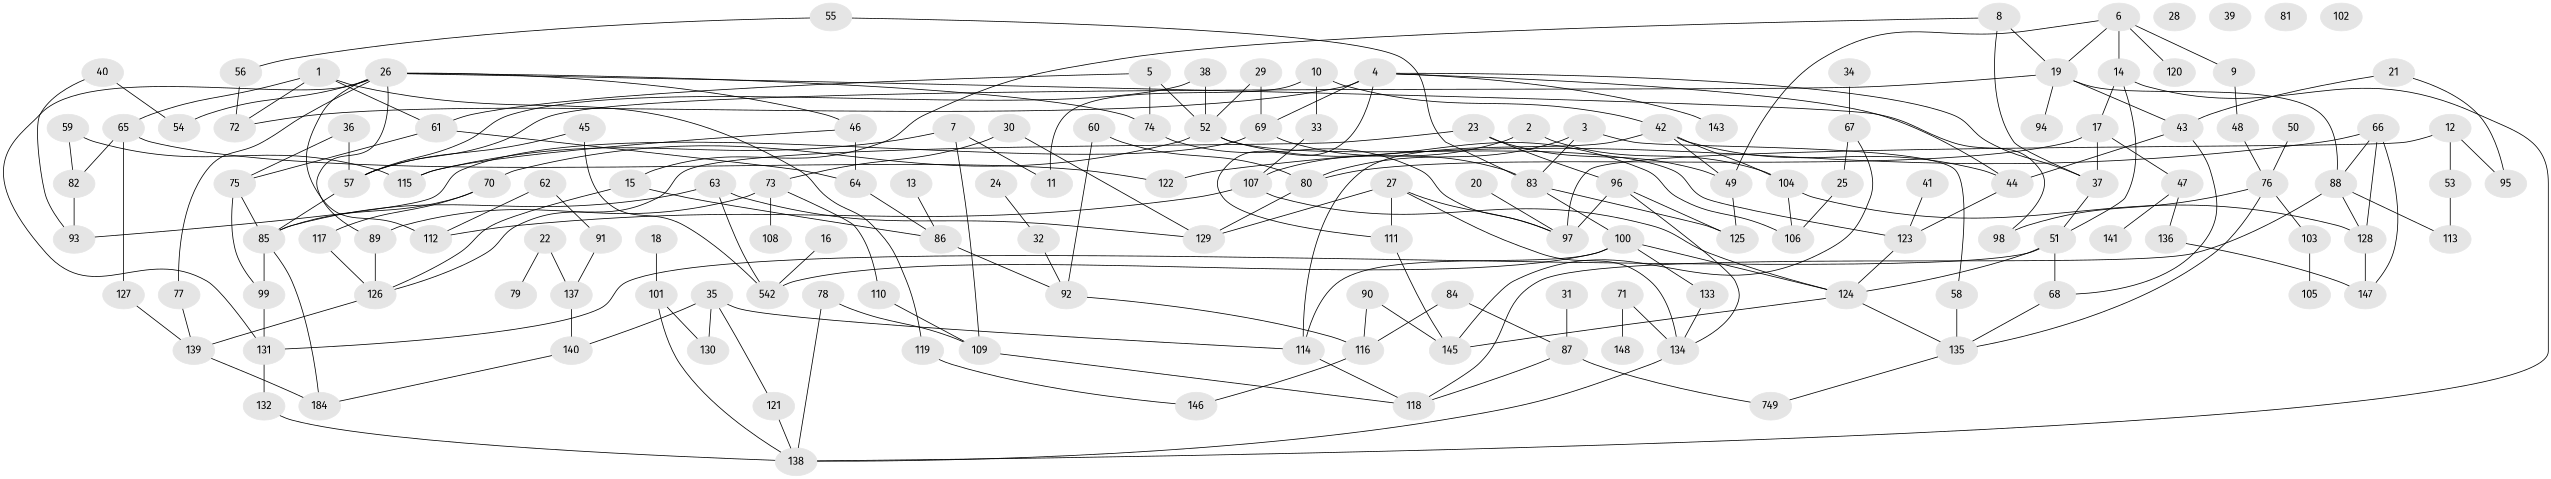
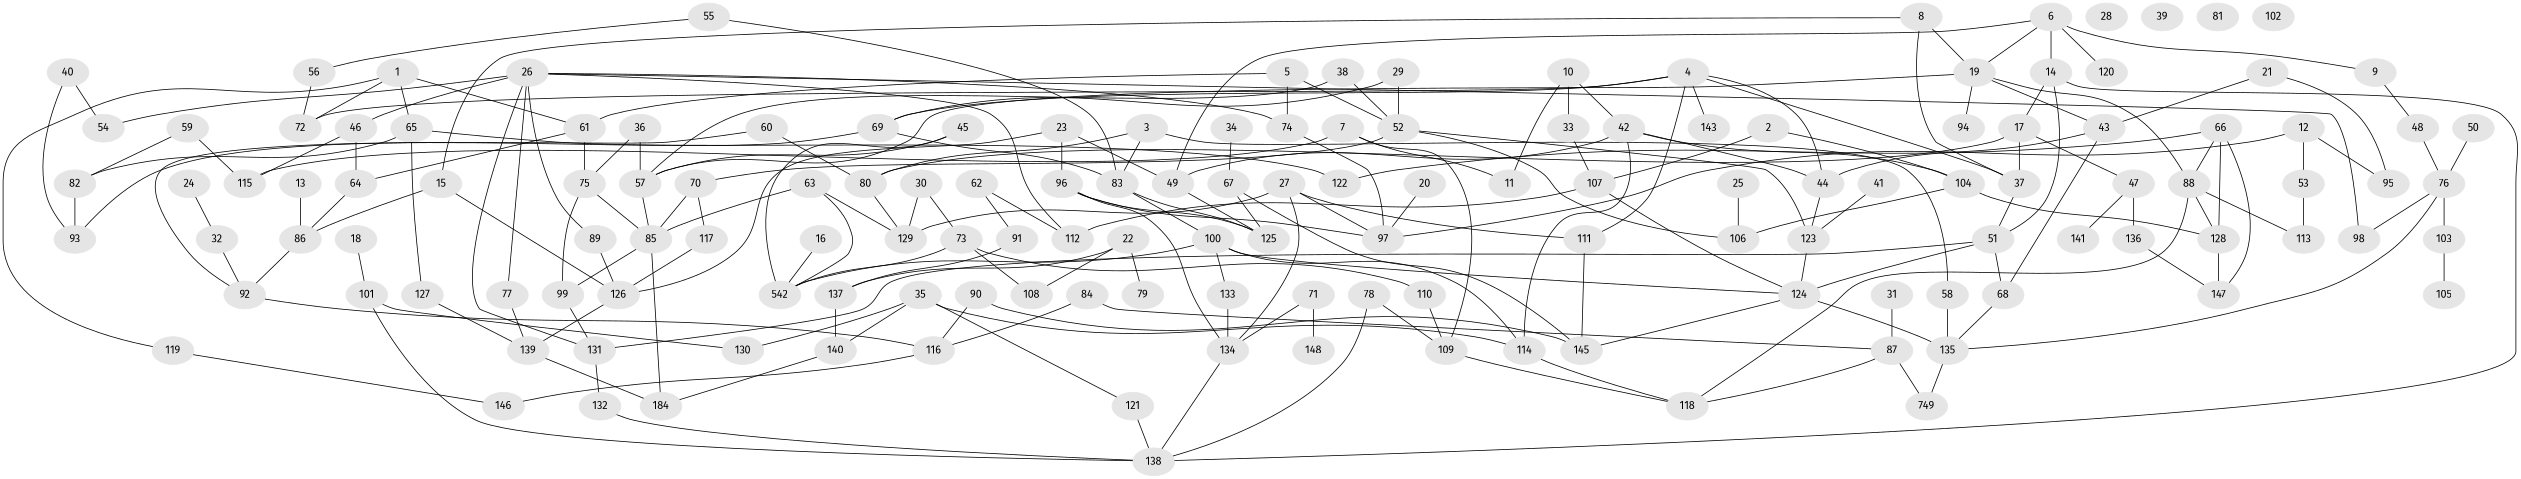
edge "67" -- "25": now "67" -- "125"
edge "73" -- "89": now "73" -- "542"
edge "22" -- "108": added
